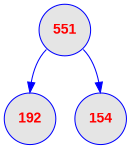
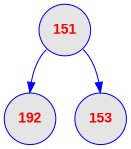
node "551": label "551" -> "151"
node "154": label "154" -> "153"
